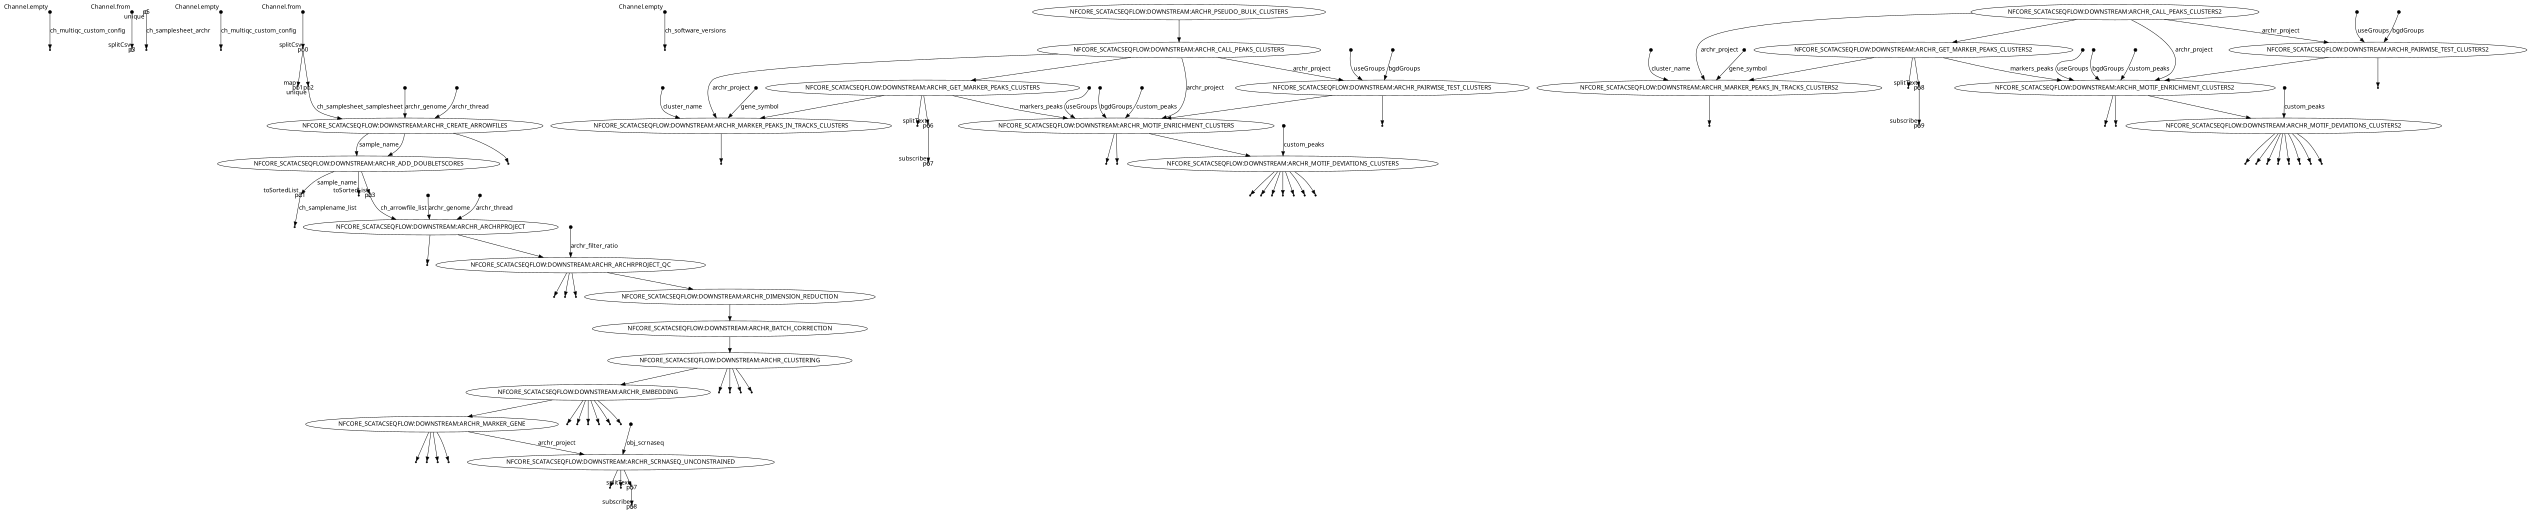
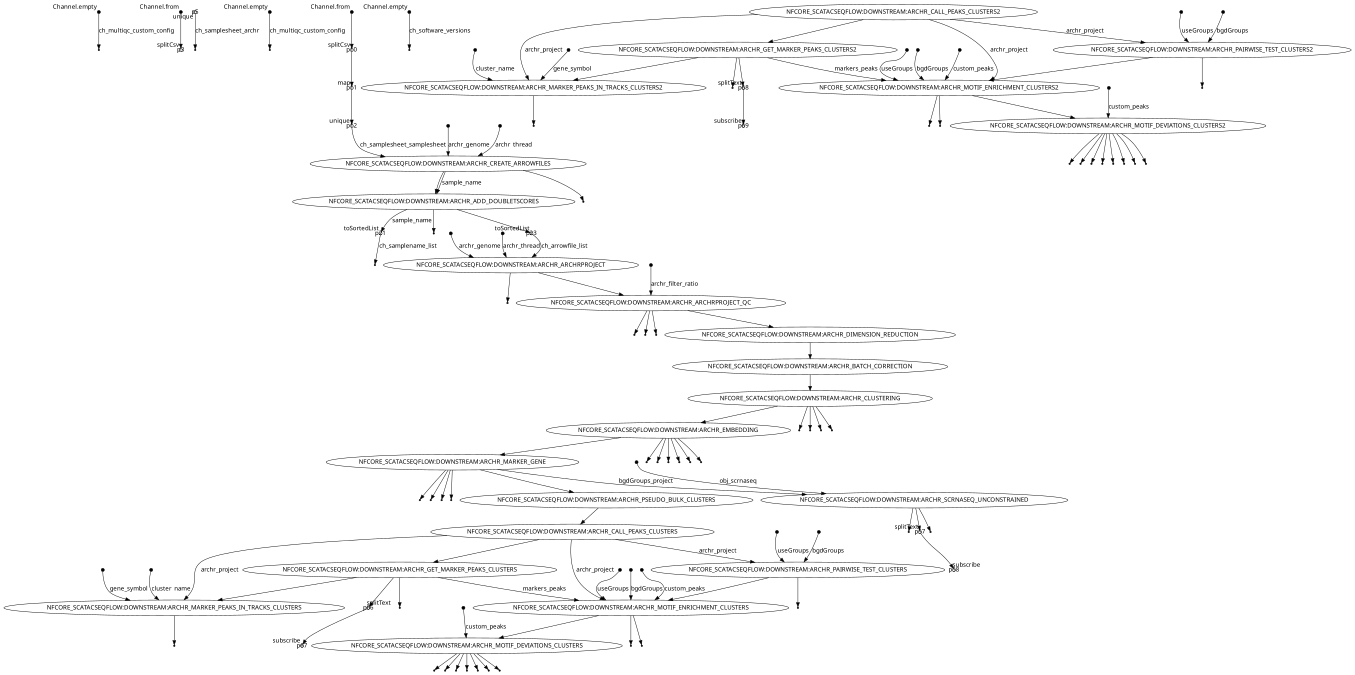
edge "p10 splitCsv" -> "p12 unique": now "p11 map" -> "p12 unique"
edge "NFCORE_SCATACSEQFLOW:DOWNSTREAM:ARCHR_MARKER_GENE" -> "NFCORE_SCATACSEQFLOW:DOWNSTREAM:ARCHR_SCRNASEQ_UNCONSTRAINED": label "archr_project" -> "bgdGroups_project"
edge "NFCORE_SCATACSEQFLOW:DOWNSTREAM:ARCHR_MARKER_GENE" -> "NFCORE_SCATACSEQFLOW:DOWNSTREAM:ARCHR_PSEUDO_BULK_CLUSTERS": added
